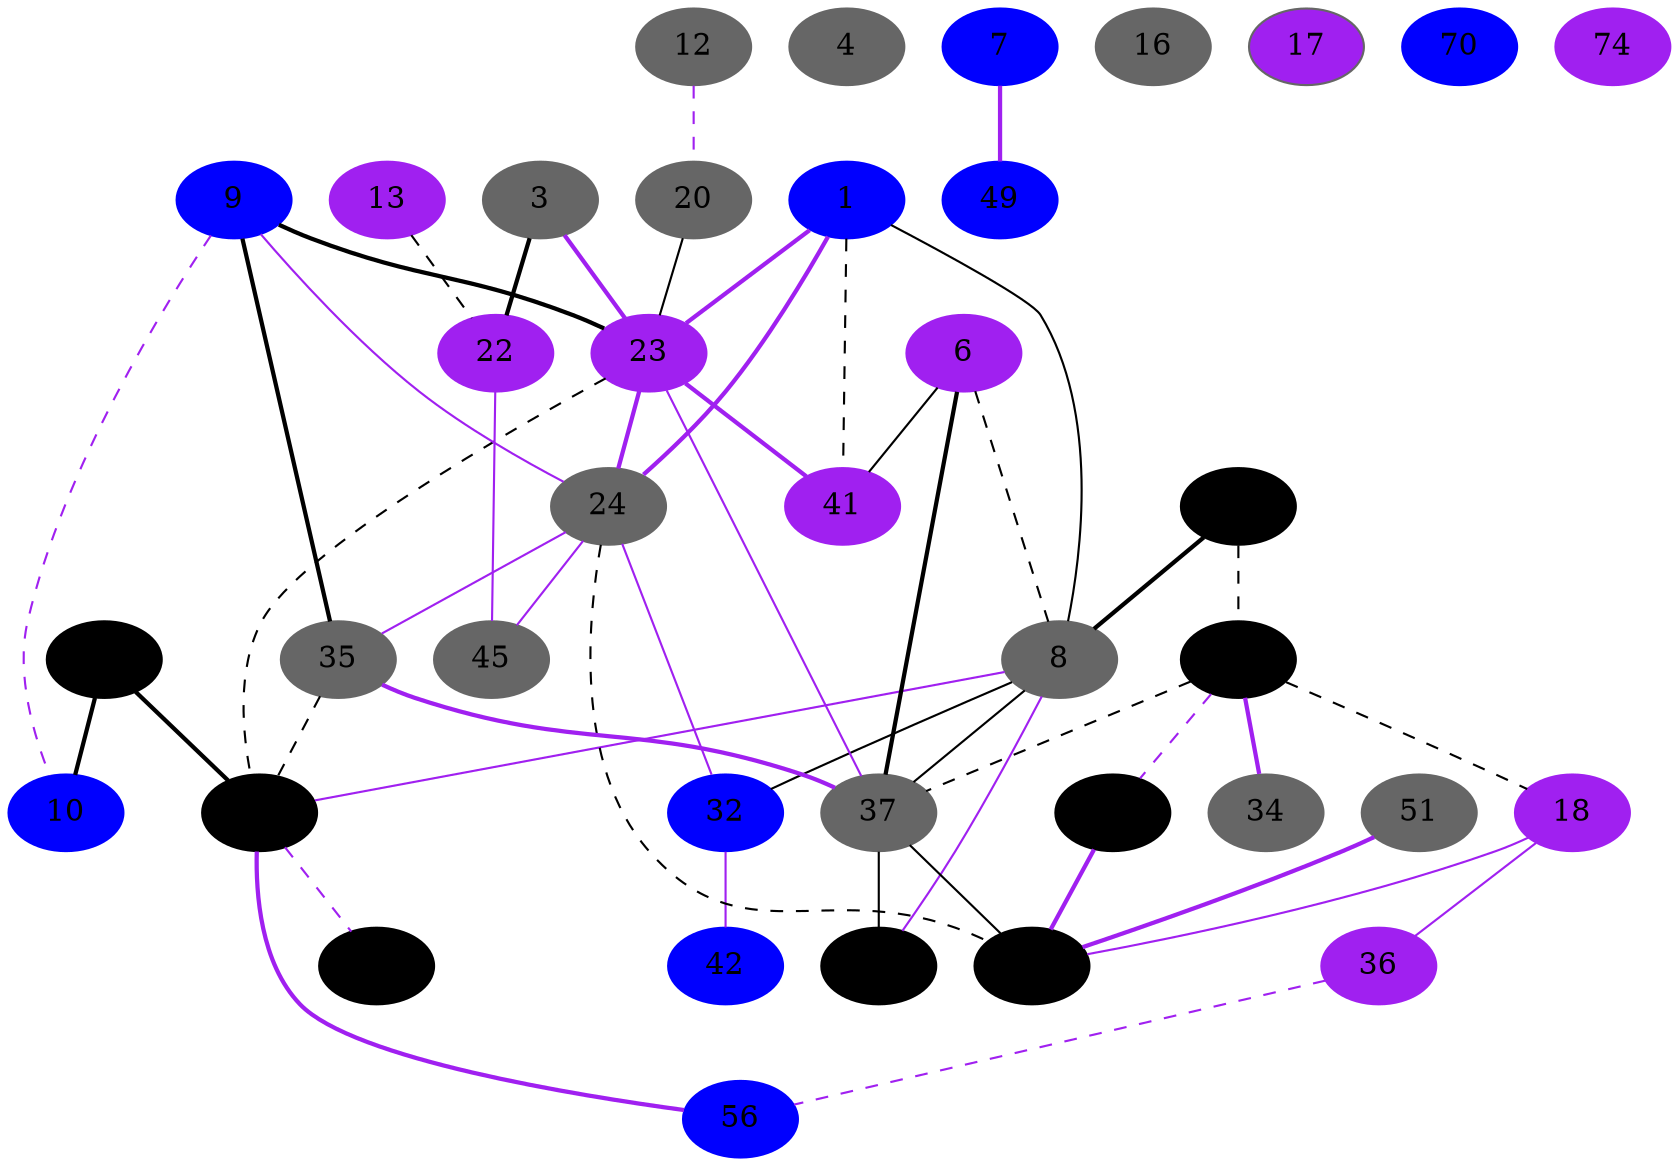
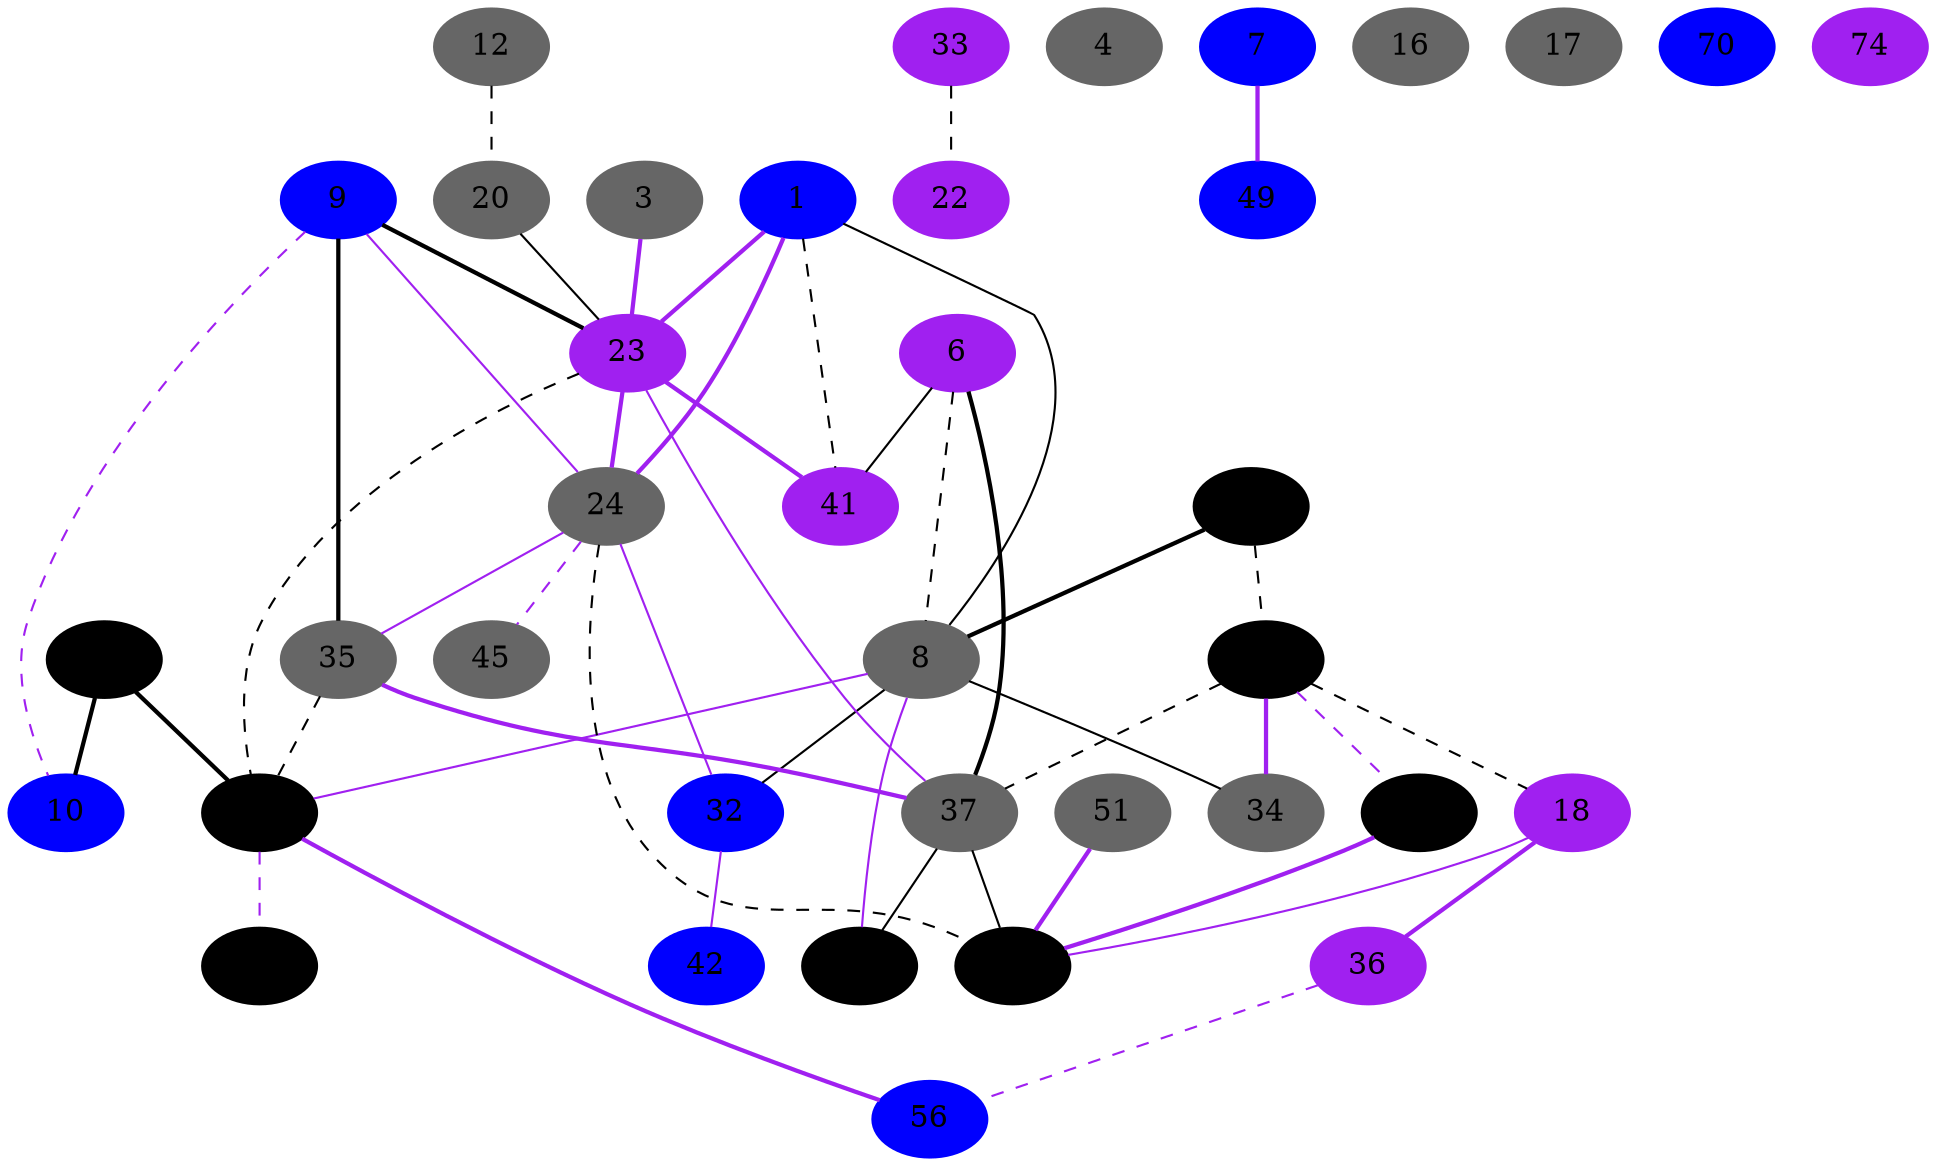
node "17": fillcolor purple -> gray40
edge "12" -- "20": color purple -> black
node "13": label "13" -> "33"
edge "3" -- "22": removed
edge "22" -- "45": removed
edge "24" -- "45": style solid -> dashed
edge "8" -- "37": now "8" -- "34"
edge "18" -- "36": style solid -> bold
